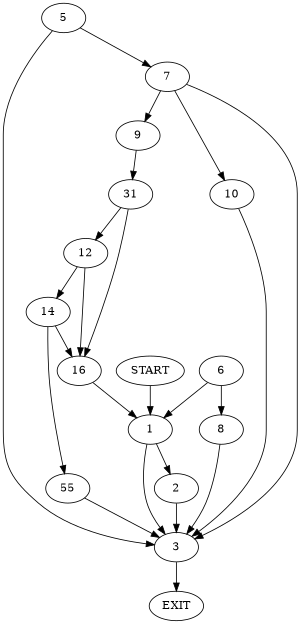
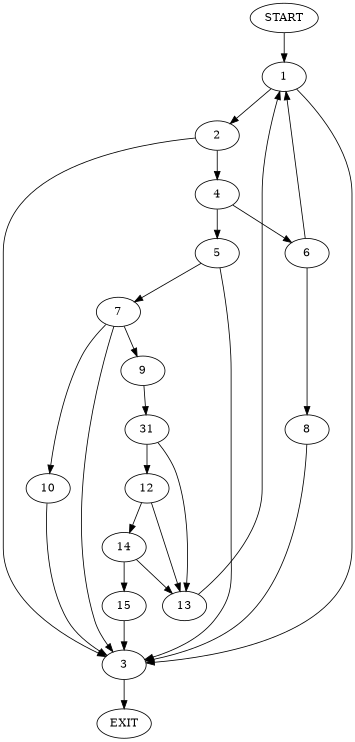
node "4": added
node "16": label "16" -> "13"
node "55": label "55" -> "15"
